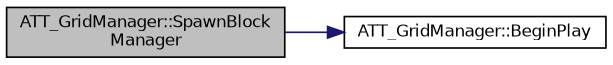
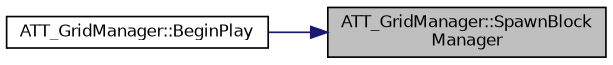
edge "ATT_GridManager::SpawnBlock Manager" -> "ATT_GridManager::BeginPlay": reversed
